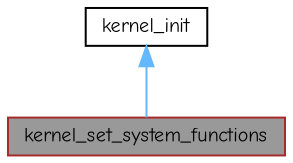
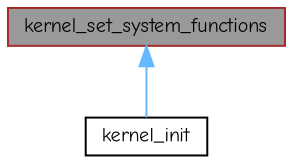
edge "kernel_set_system_functions" -> "kernel_init": reversed
